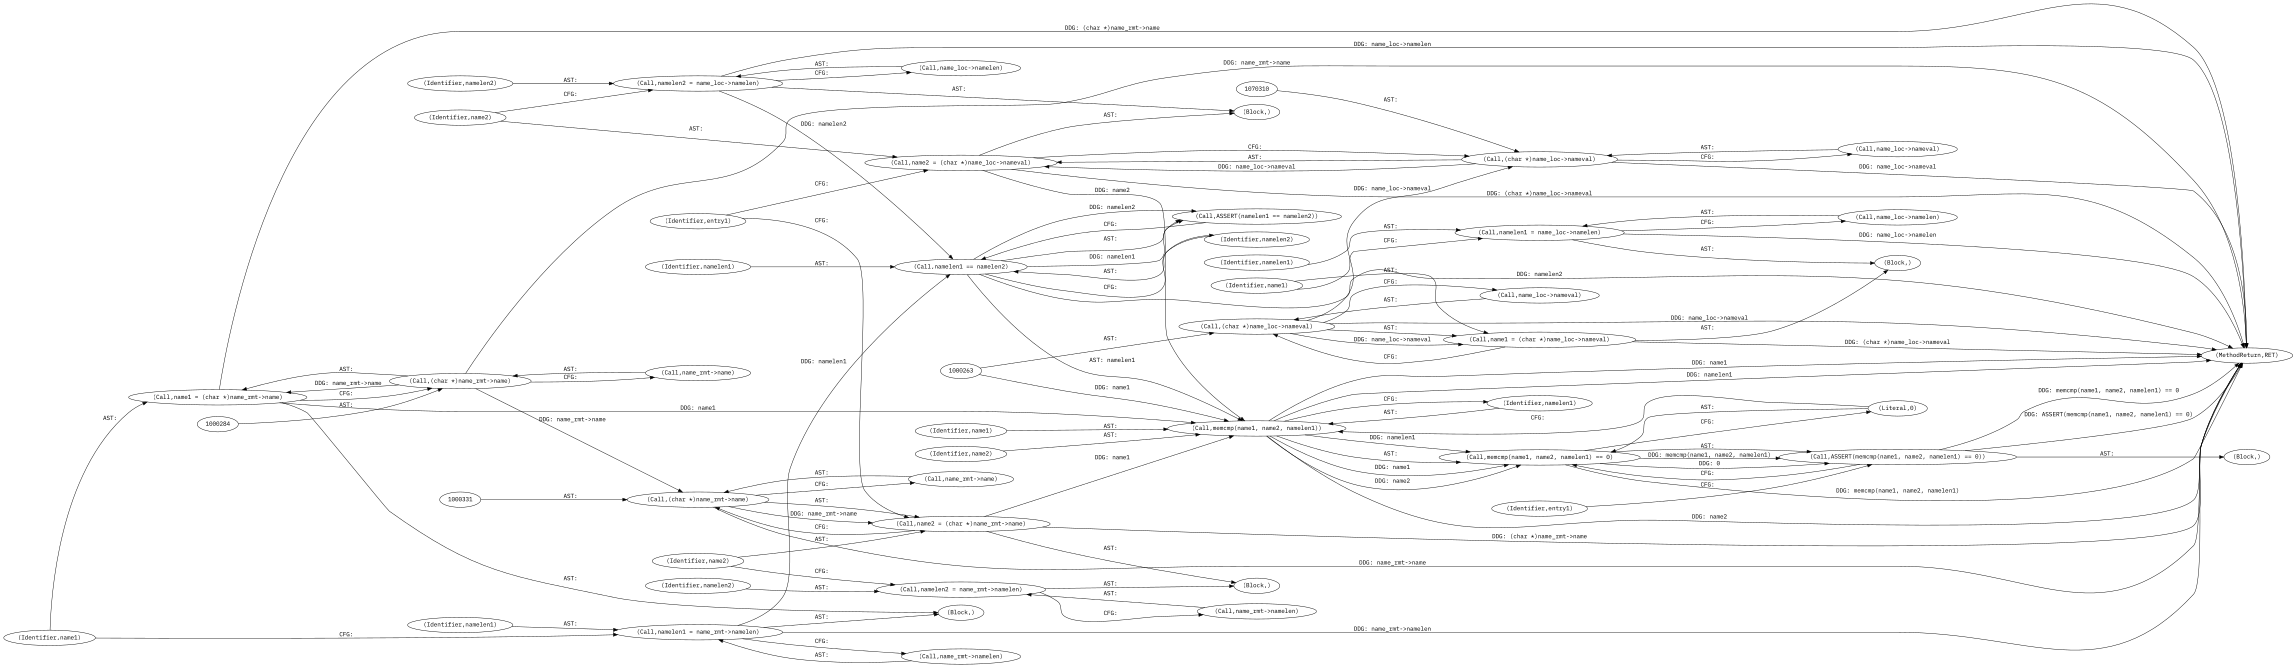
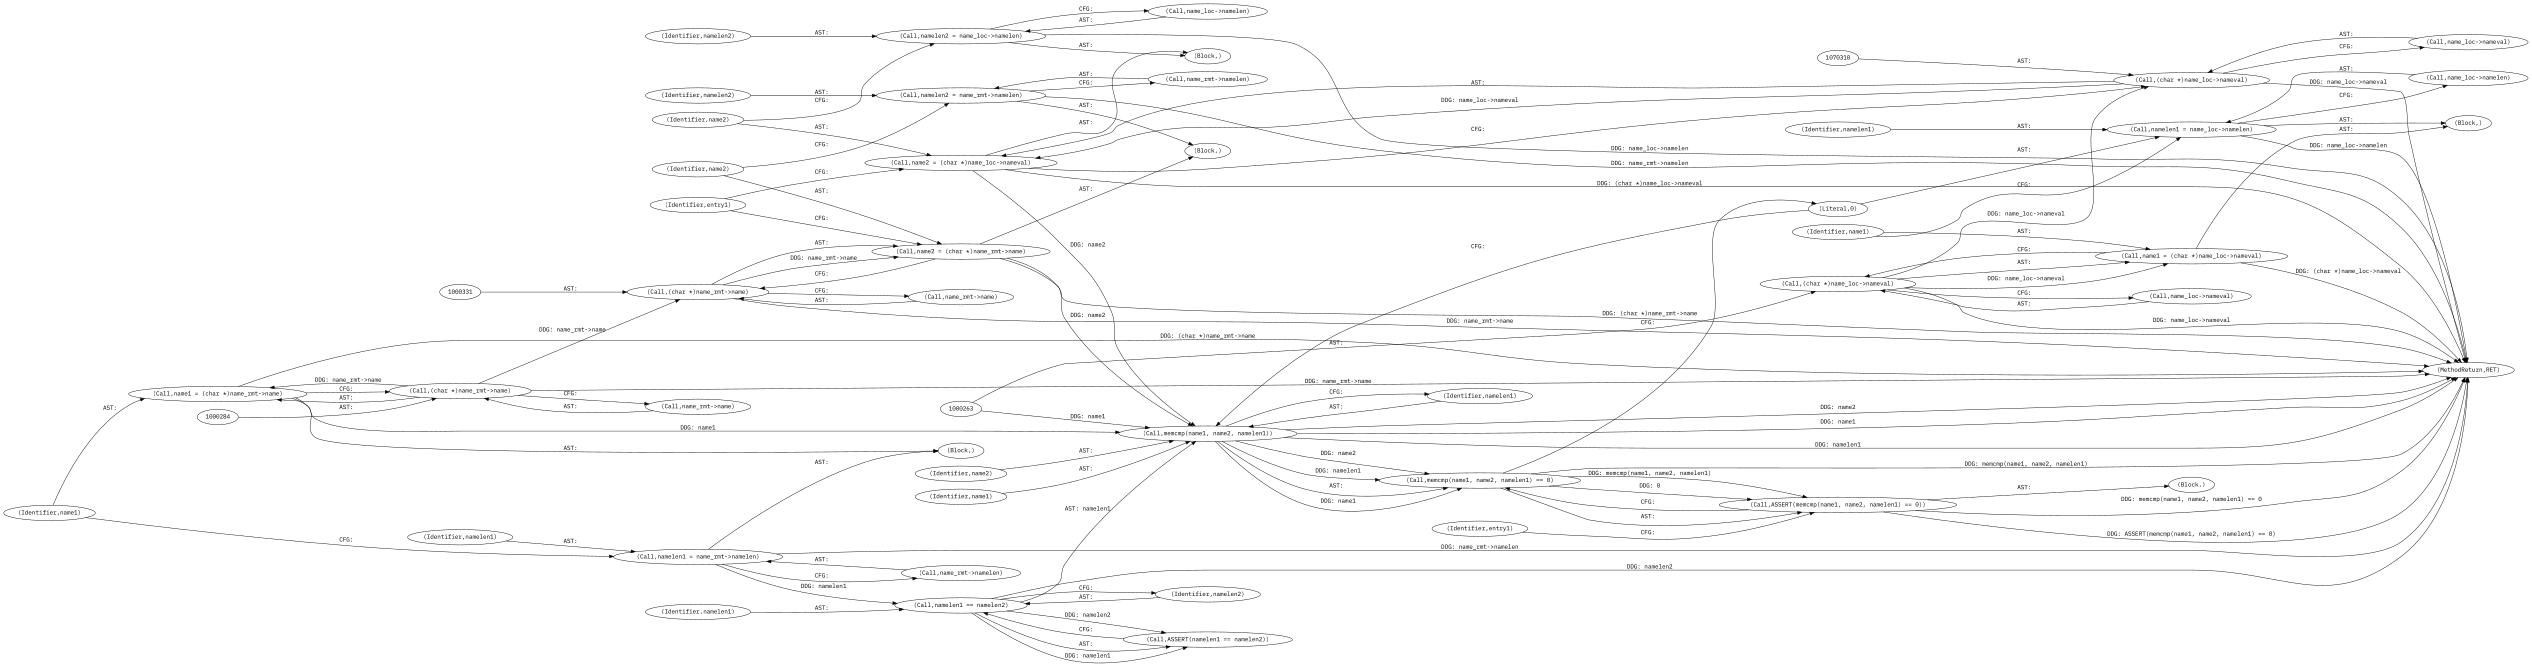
edge "(Call,namelen2 = name_loc->namelen)" -> "(Call,namelen1 == namelen2)": removed, label "DDG: namelen2"
edge "(Call,namelen2 = name_rmt->namelen)" -> "(MethodReturn,RET)": added, label "DDG: name_rmt->namelen"
edge "(Literal,0)" -> "(Call,memcmp(name1, name2, namelen1) == 0)": now "(Literal,0)" -> "(Call,namelen1 = name_loc->namelen)"
edge "(Call,name2 = (char *)name_rmt->name)" -> "(Call,memcmp(name1, name2, namelen1))": label "DDG: name1" -> "DDG: name2"
